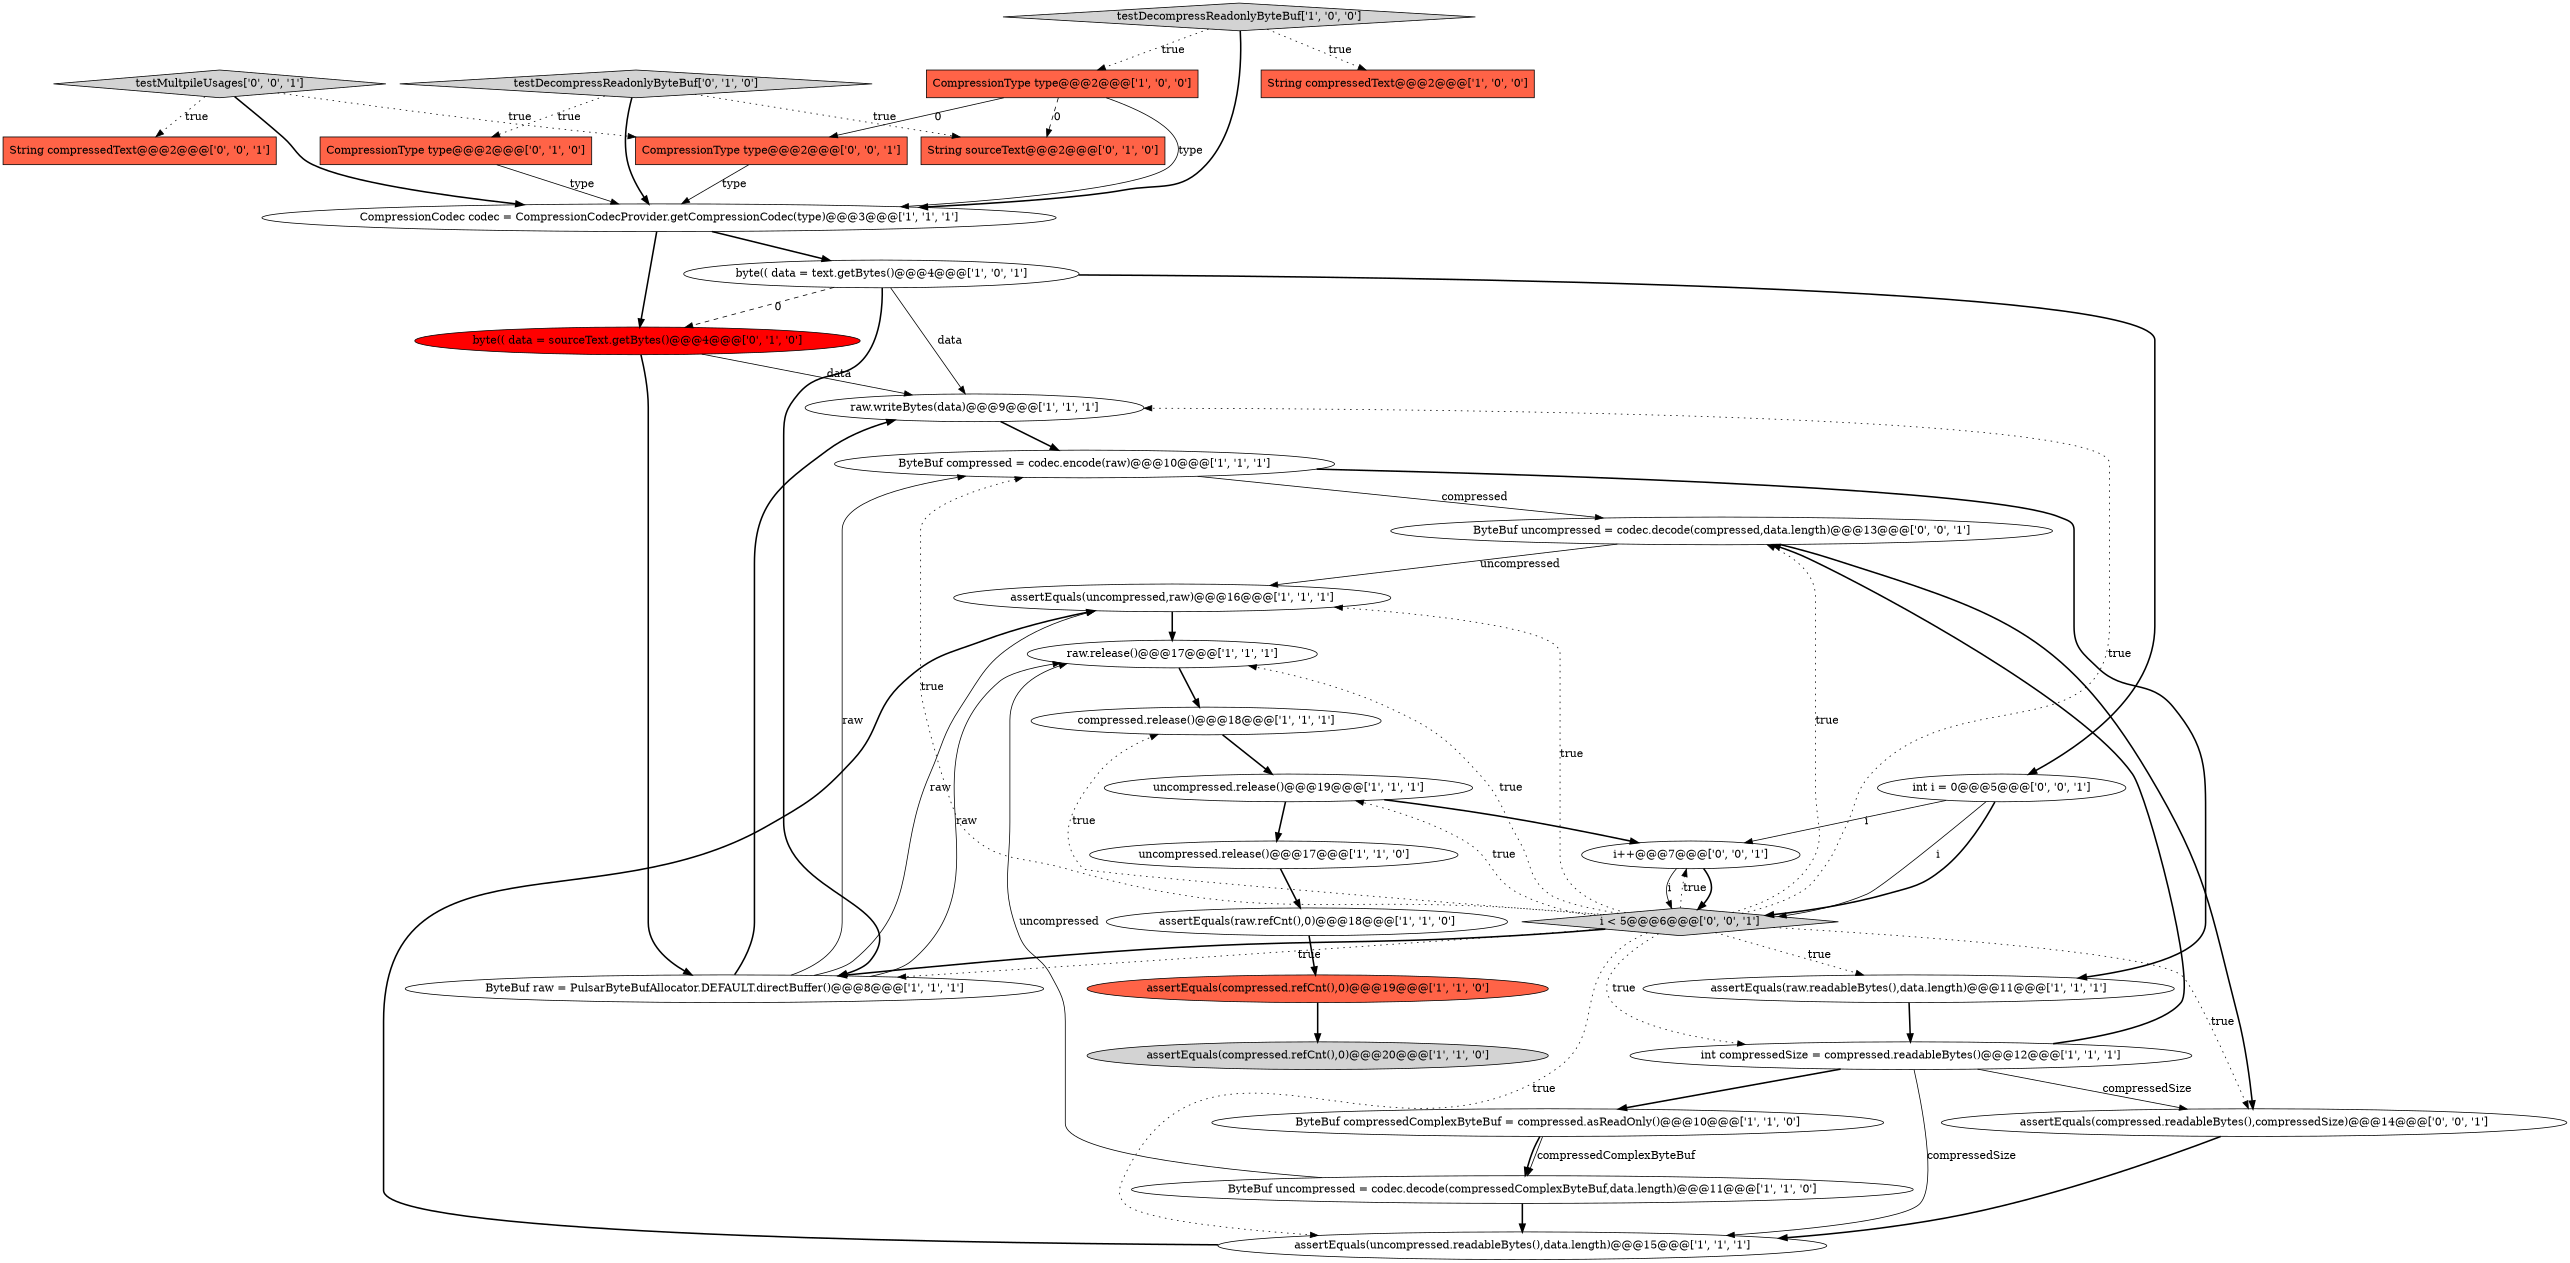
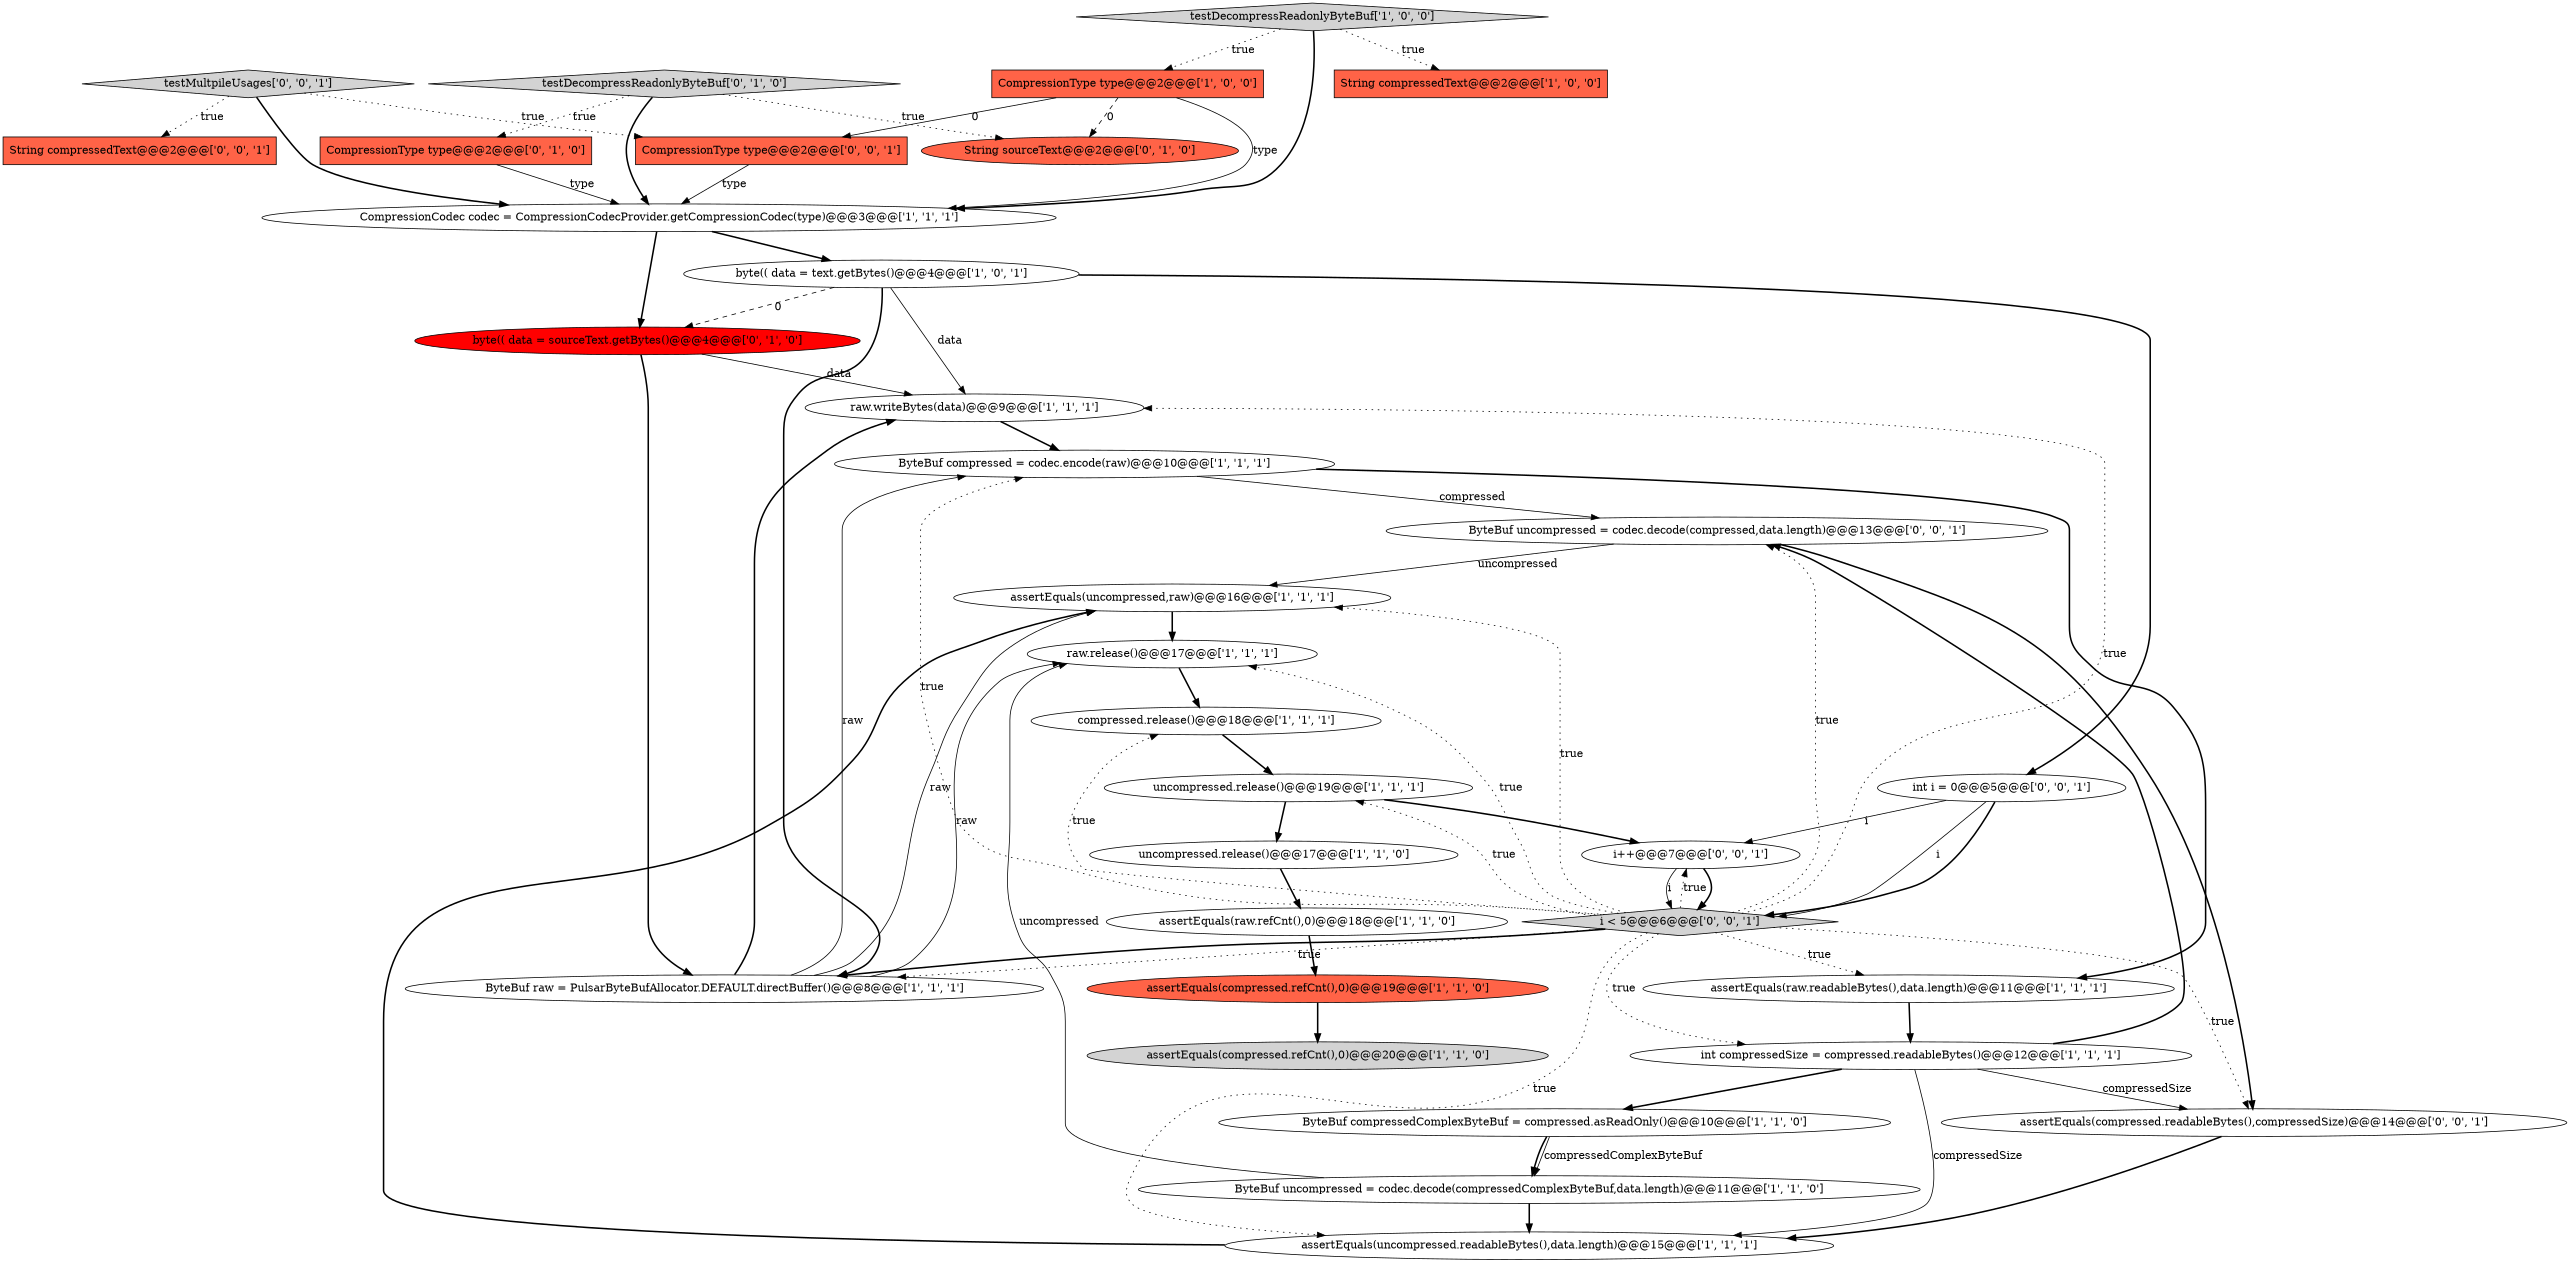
node "String sourceText@@@2@@@['0', '1', '0']": shape box -> ellipse
